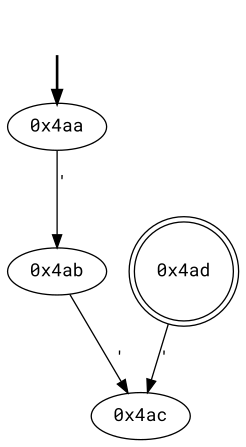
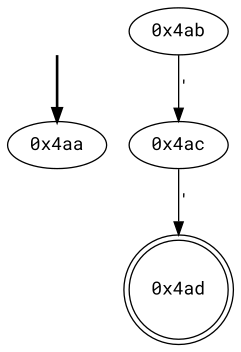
edge "0x4aa" -> "0x4ab": removed, label "'"
edge "0x4ad" -> "0x4ac": reversed
